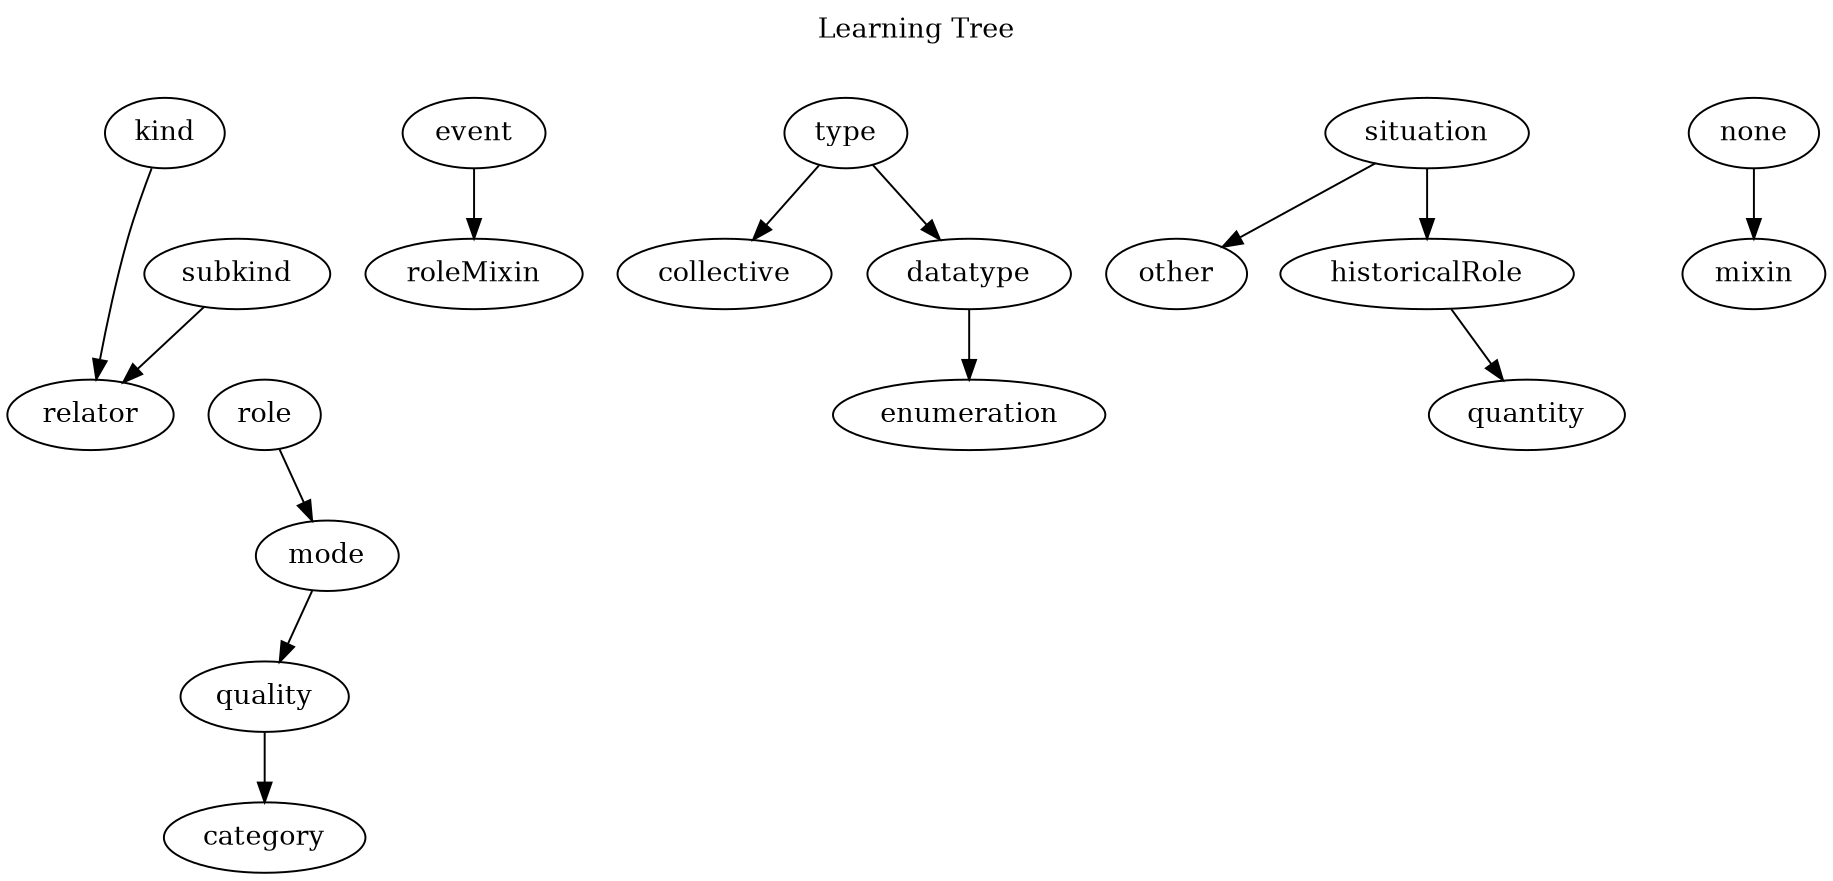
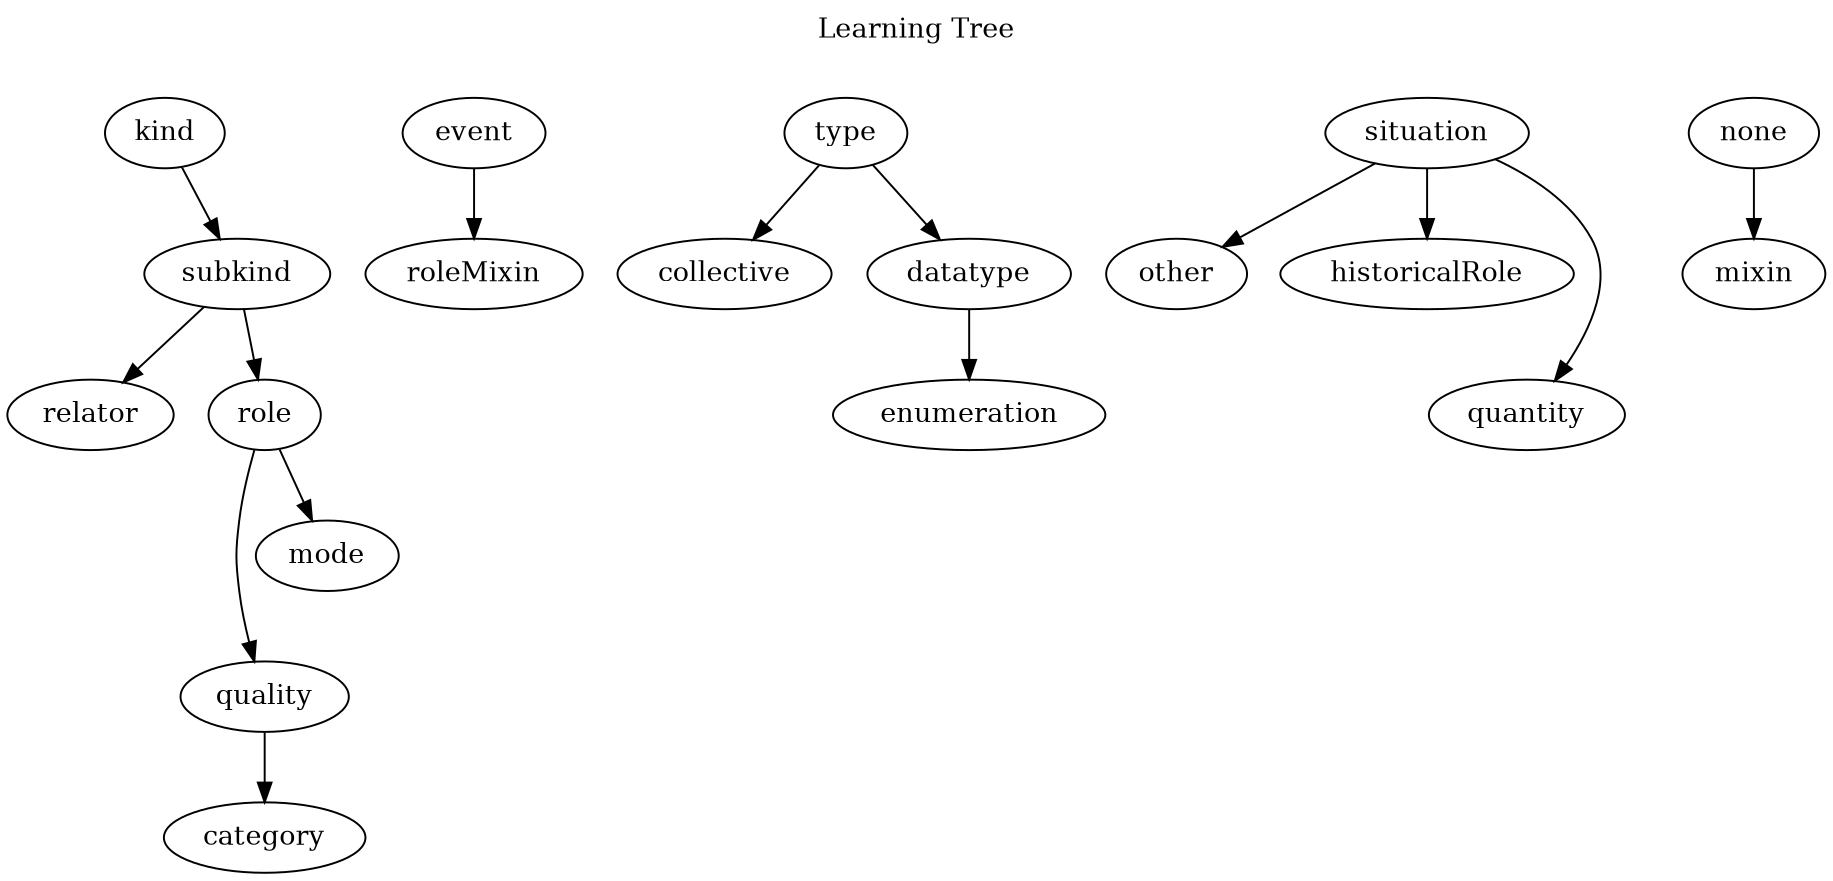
edge "kind" -> "relator": now "kind" -> "subkind"
edge "subkind" -> "role": added
edge "historicalRole" -> "quantity": now "situation" -> "quantity"
edge "mode" -> "quality": now "role" -> "quality"
